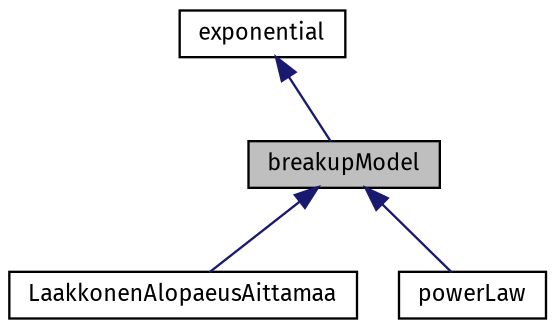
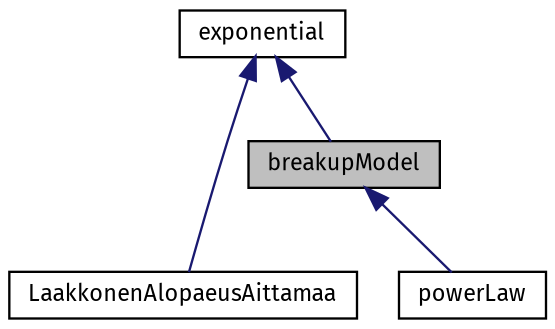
edge "LaakkonenAlopaeusAittamaa" -> "breakupModel": now "LaakkonenAlopaeusAittamaa" -> "exponential"
